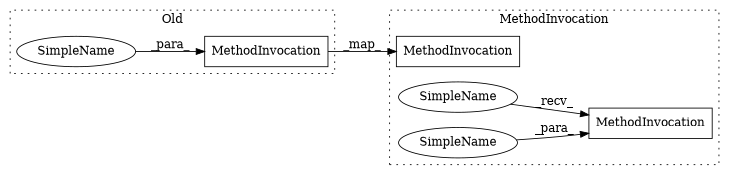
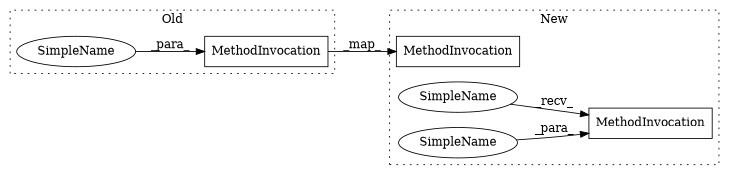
cluster "MethodInvocation": label "MethodInvocation" -> "New"
